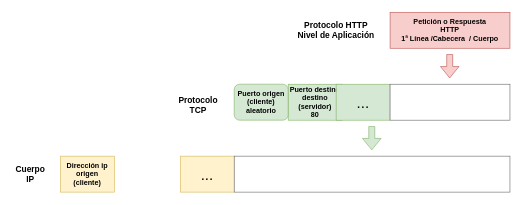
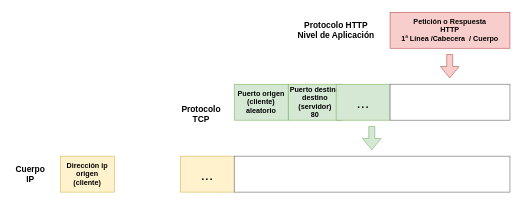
node "Puerto origen (cliente) aleatorio": shape rounded rectangle -> rectangle
node "Protocolo TCP": moved (198, 105) -> (201, 114)
